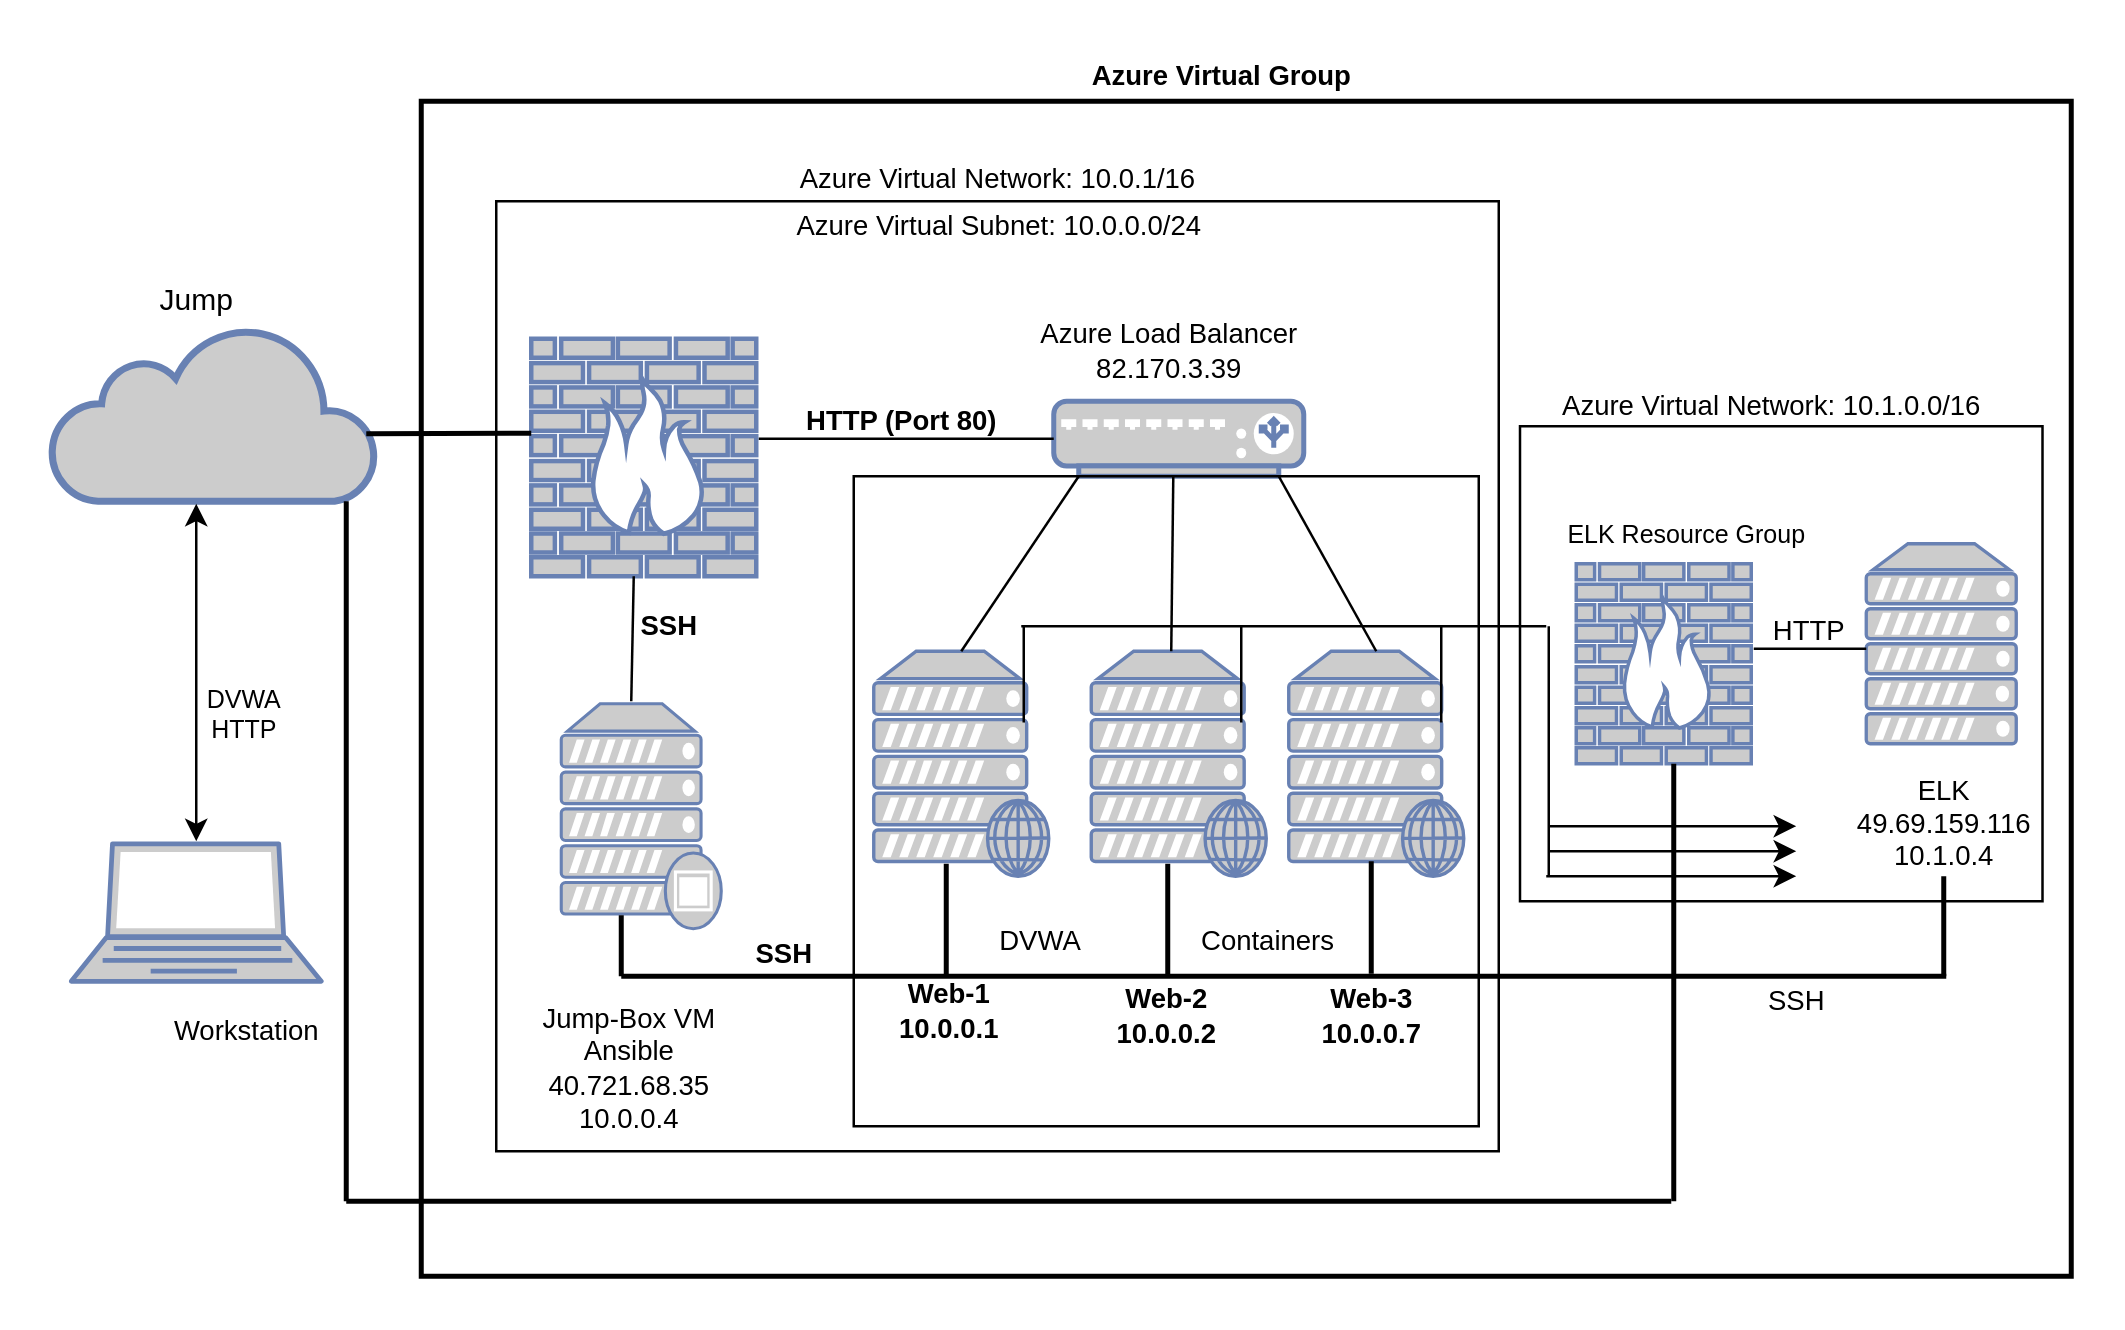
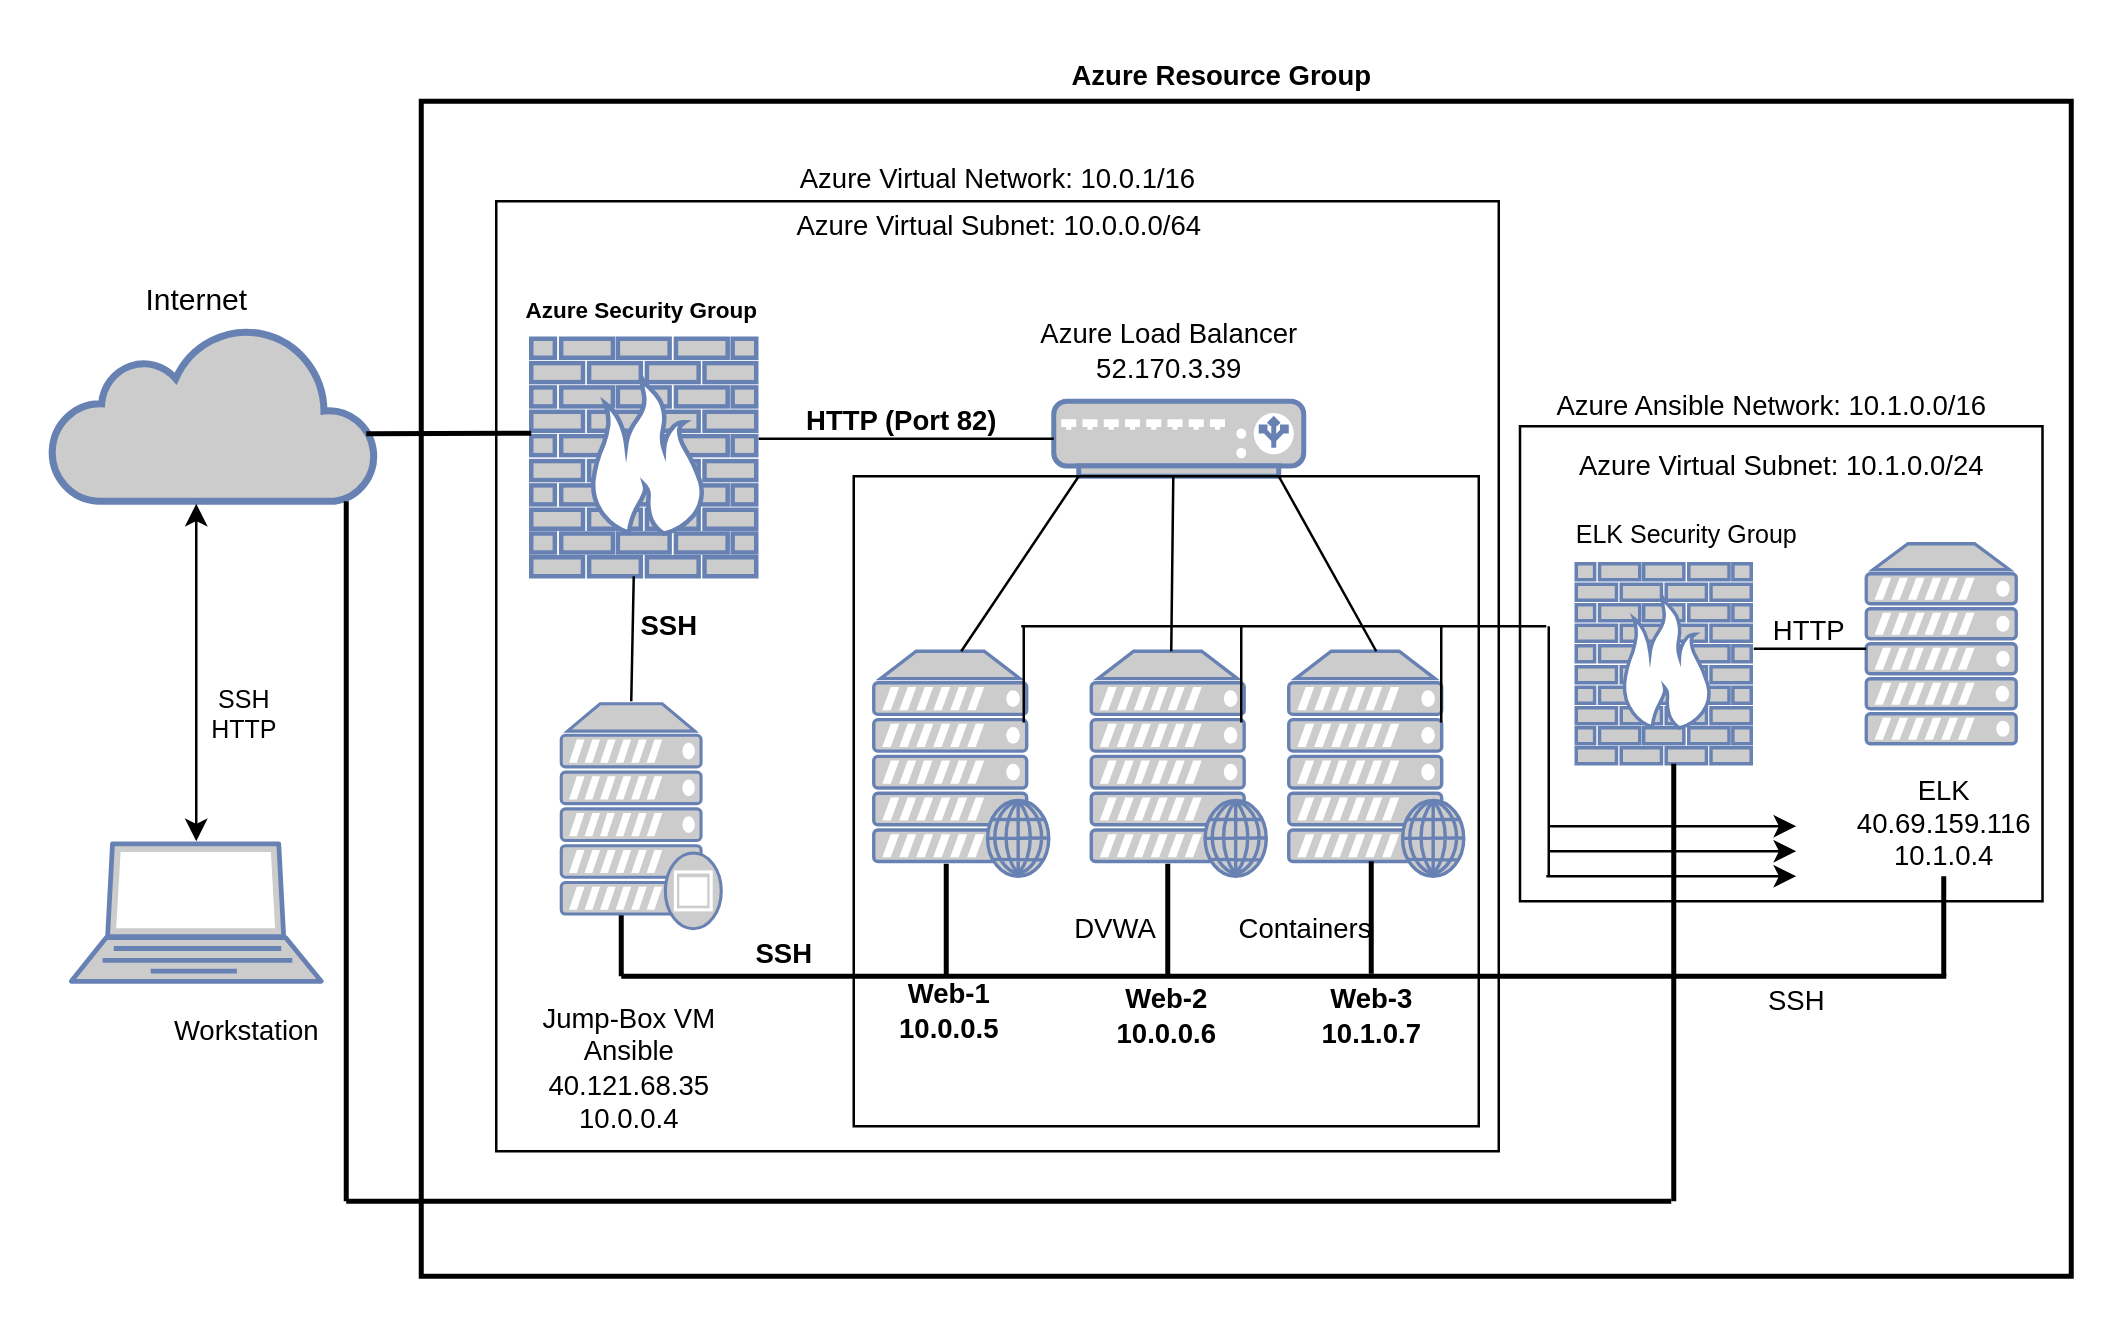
node "Azure Virtual Group": label "Azure Virtual Group" -> "Azure Resource Group"
node "Azure Virtual Subnet: 10.0.0.0/24": label "Azure Virtual Subnet: 10.0.0.0/24" -> "Azure Virtual Subnet: 10.0.0.0/64"
node "Jump": label "Jump" -> "Internet"
node "Azure Security Group": added
node "Azure Load Balancer 82.170.3.39": label "Azure Load Balancer 82.170.3.39" -> "Azure Load Balancer 52.170.3.39"
node "Azure Virtual Network: 10.1.0.0/16": label "Azure Virtual Network: 10.1.0.0/16" -> "Azure Ansible Network: 10.1.0.0/16"
node "HTTP (Port 80)": label "HTTP (Port 80)" -> "HTTP (Port 82)"
node "Azure Virtual Subnet: 10.1.0.0/24": added
node "ELK Resource Group": label "ELK Resource Group" -> "ELK Security Group"
node "DVWAHTTP": label "DVWAHTTP" -> "SSHHTTP"
node "ELK 49.69.159.116 10.1.0.4": label "ELK 49.69.159.116 10.1.0.4" -> "ELK 40.69.159.116 10.1.0.4"
node "DVWA": moved (1041, 941) -> (1116, 929)
node "Containers": moved (1269, 941) -> (1306, 929)
node "Web-1 10.0.0.1": label "Web-1 10.0.0.1" -> "Web-1 10.0.0.5"
node "Web-2 10.0.0.2": label "Web-2 10.0.0.2" -> "Web-2 10.0.0.6"
node "Web-3 10.0.0.7": label "Web-3 10.0.0.7" -> "Web-3 10.1.0.7"
node "Jump-Box VM Ansible 40.721.68.35 10.0.0.4": label "Jump-Box VM Ansible 40.721.68.35 10.0.0.4" -> "Jump-Box VM Ansible 40.121.68.35 10.0.0.4"
